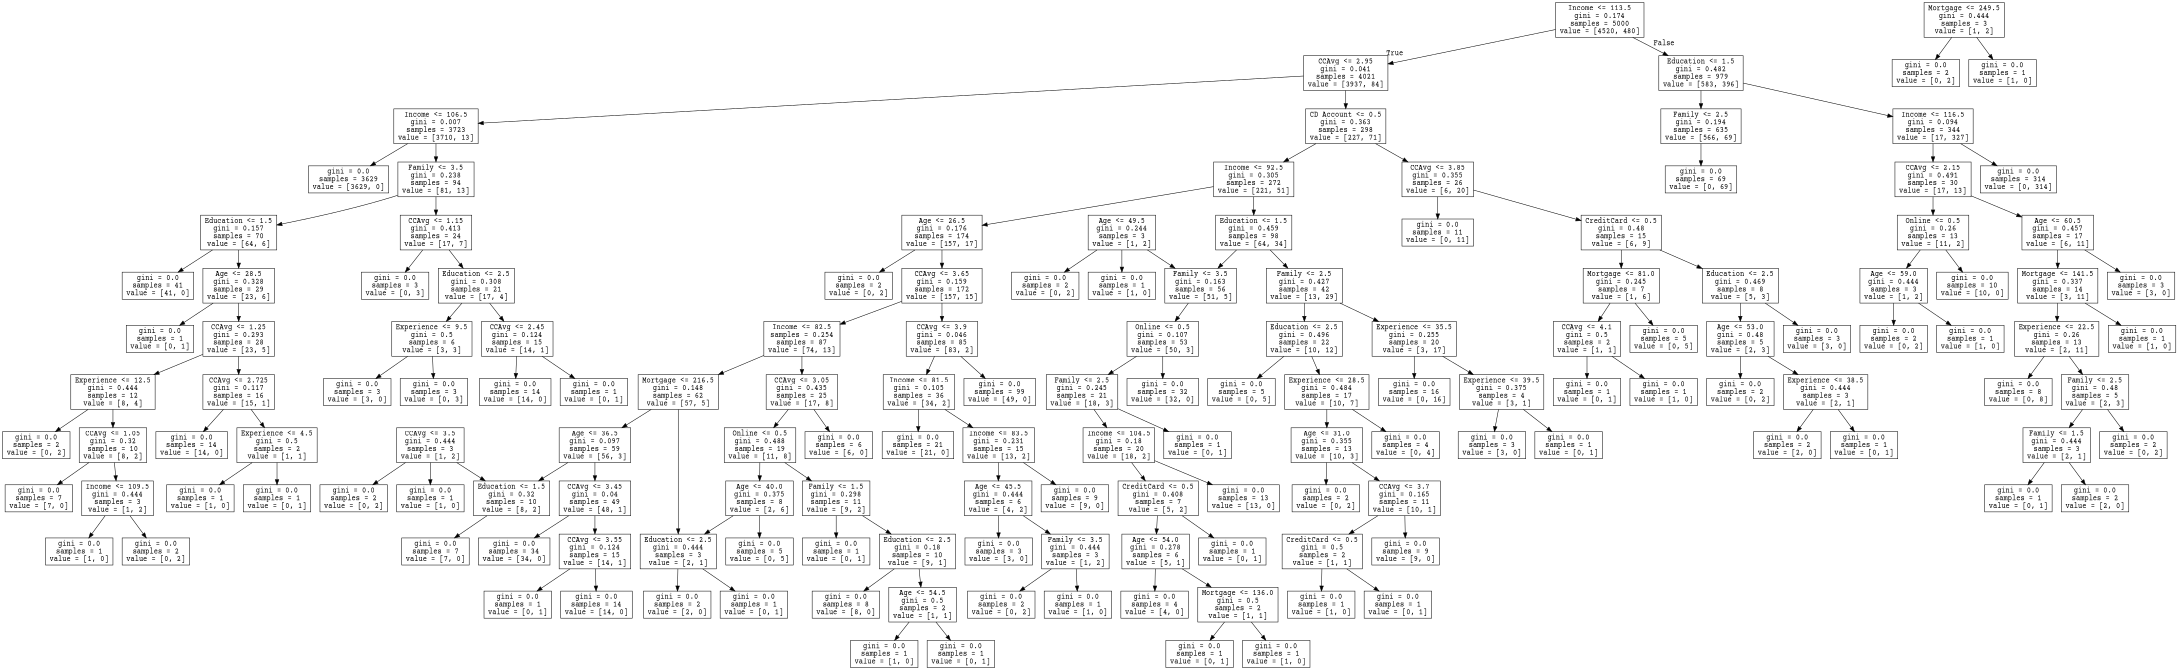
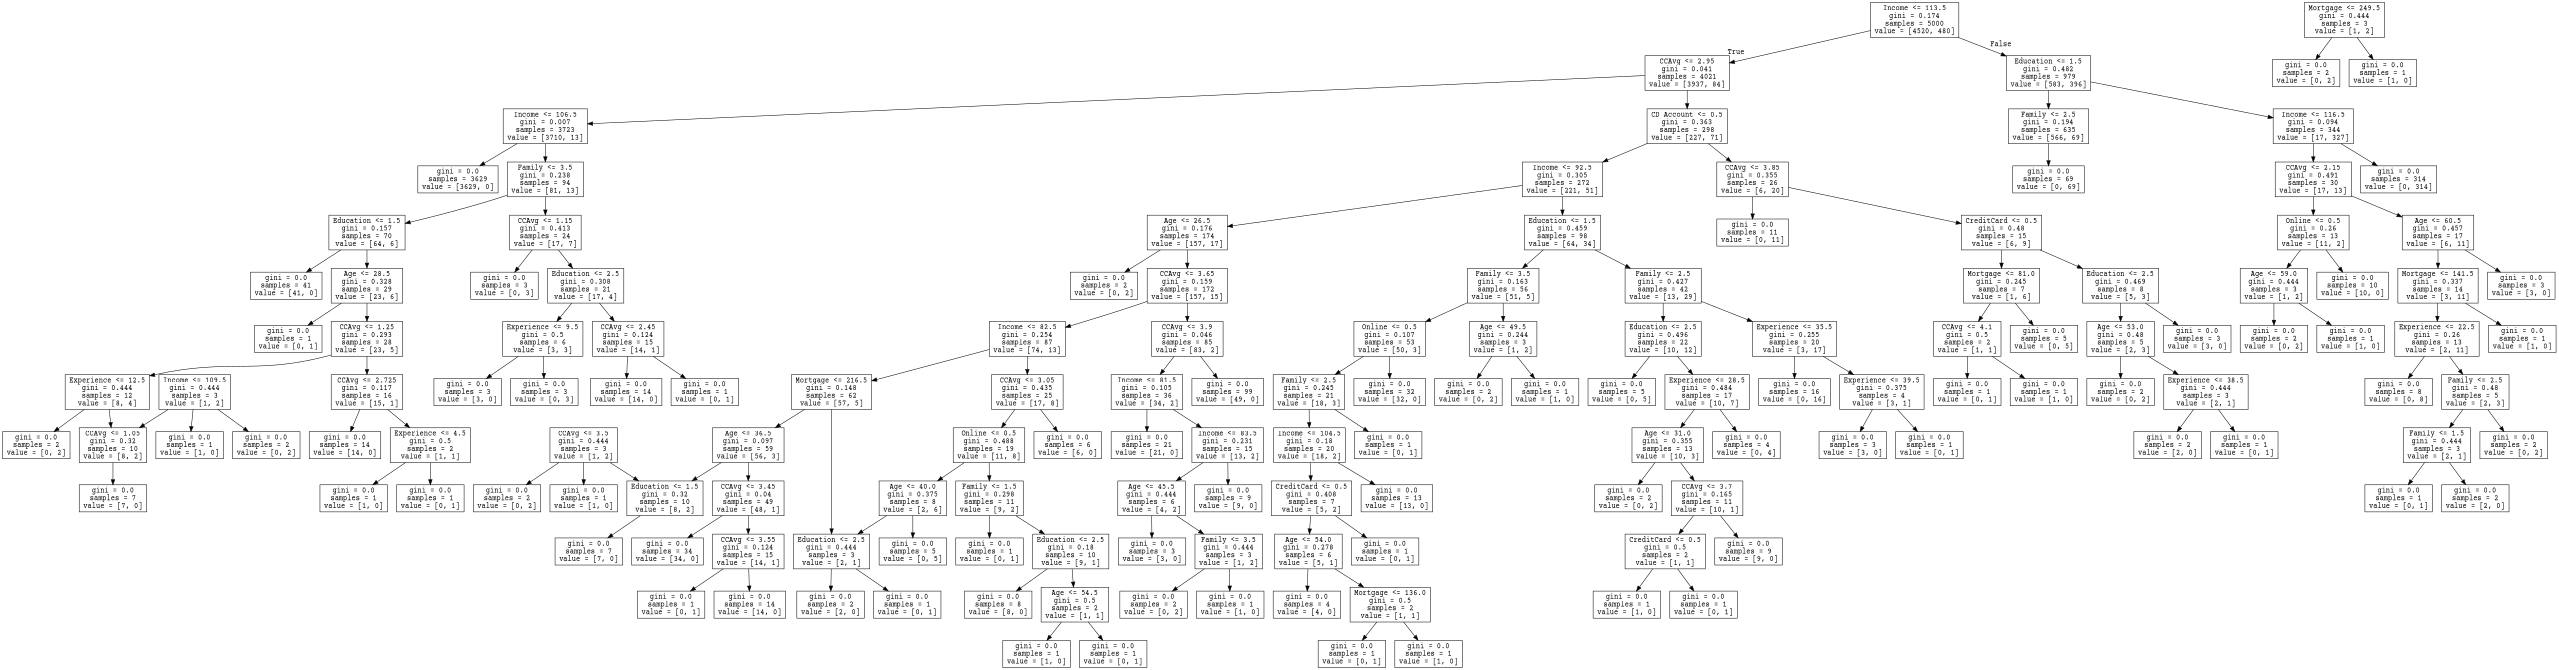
edge "Age <= 49.5 gini = 0.244 samples = 3 value = [1, 2]" -> "Family <= 3.5 gini = 0.163 samples = 56 value = [51, 5]": reversed
node "Income <= 82.5 samples = 0.254 samples = 87 value = [74, 13]": label "Income <= 82.5 samples = 0.254 samples = 87 value = [74, 13]" -> "Income <= 82.5 gini = 0.254 samples = 87 value = [74, 13]"
edge "CCAvg <= 1.05 gini = 0.32 samples = 10 value = [8, 2]" -> "Income <= 109.5 gini = 0.444 samples = 3 value = [1, 2]": reversed
